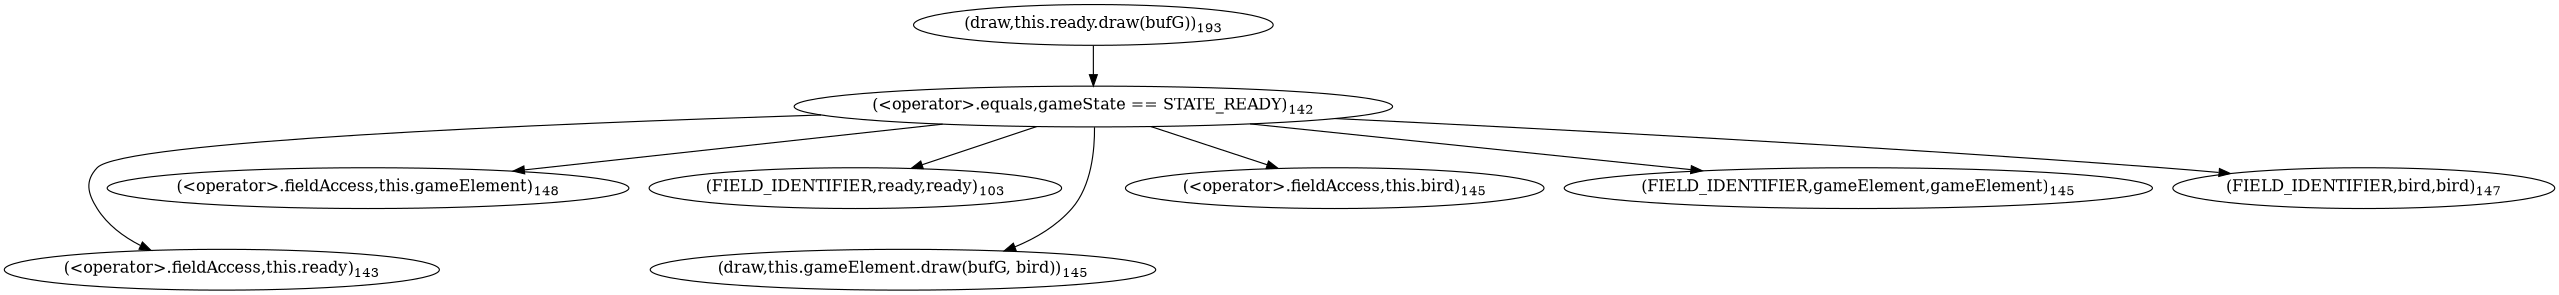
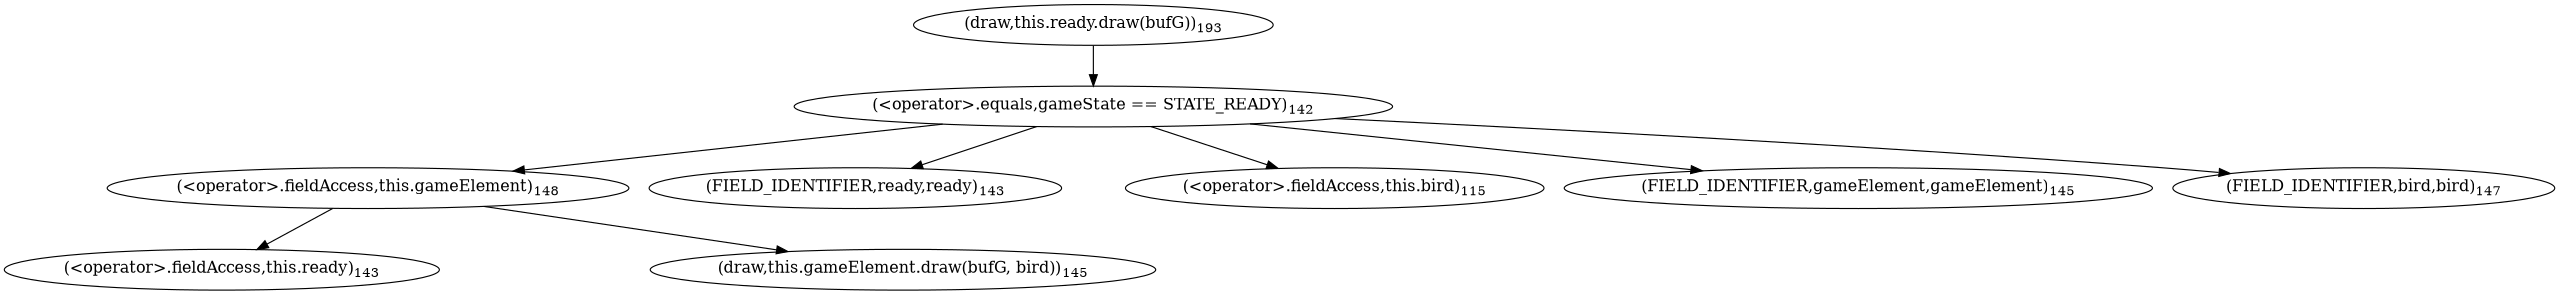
edge "(<operator>.equals,gameState == STATE_READY)" -> "(<operator>.fieldAccess,this.ready)": now "(<operator>.fieldAccess,this.gameElement)" -> "(<operator>.fieldAccess,this.ready)"
node "(FIELD_IDENTIFIER,ready,ready)": text "103" -> "143"
node "(<operator>.fieldAccess,this.bird)": text "145" -> "115"
edge "(<operator>.equals,gameState == STATE_READY)" -> "(draw,this.gameElement.draw(bufG, bird))": now "(<operator>.fieldAccess,this.gameElement)" -> "(draw,this.gameElement.draw(bufG, bird))"
